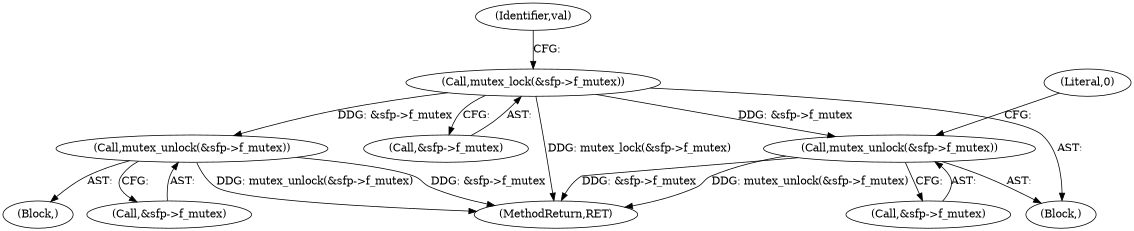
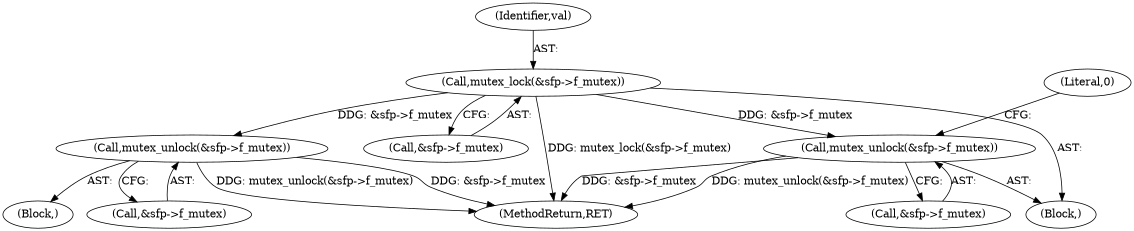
edge "(Identifier,val)" -> "(Call,mutex_lock(&sfp->f_mutex))": label "CFG: " -> "AST: "
